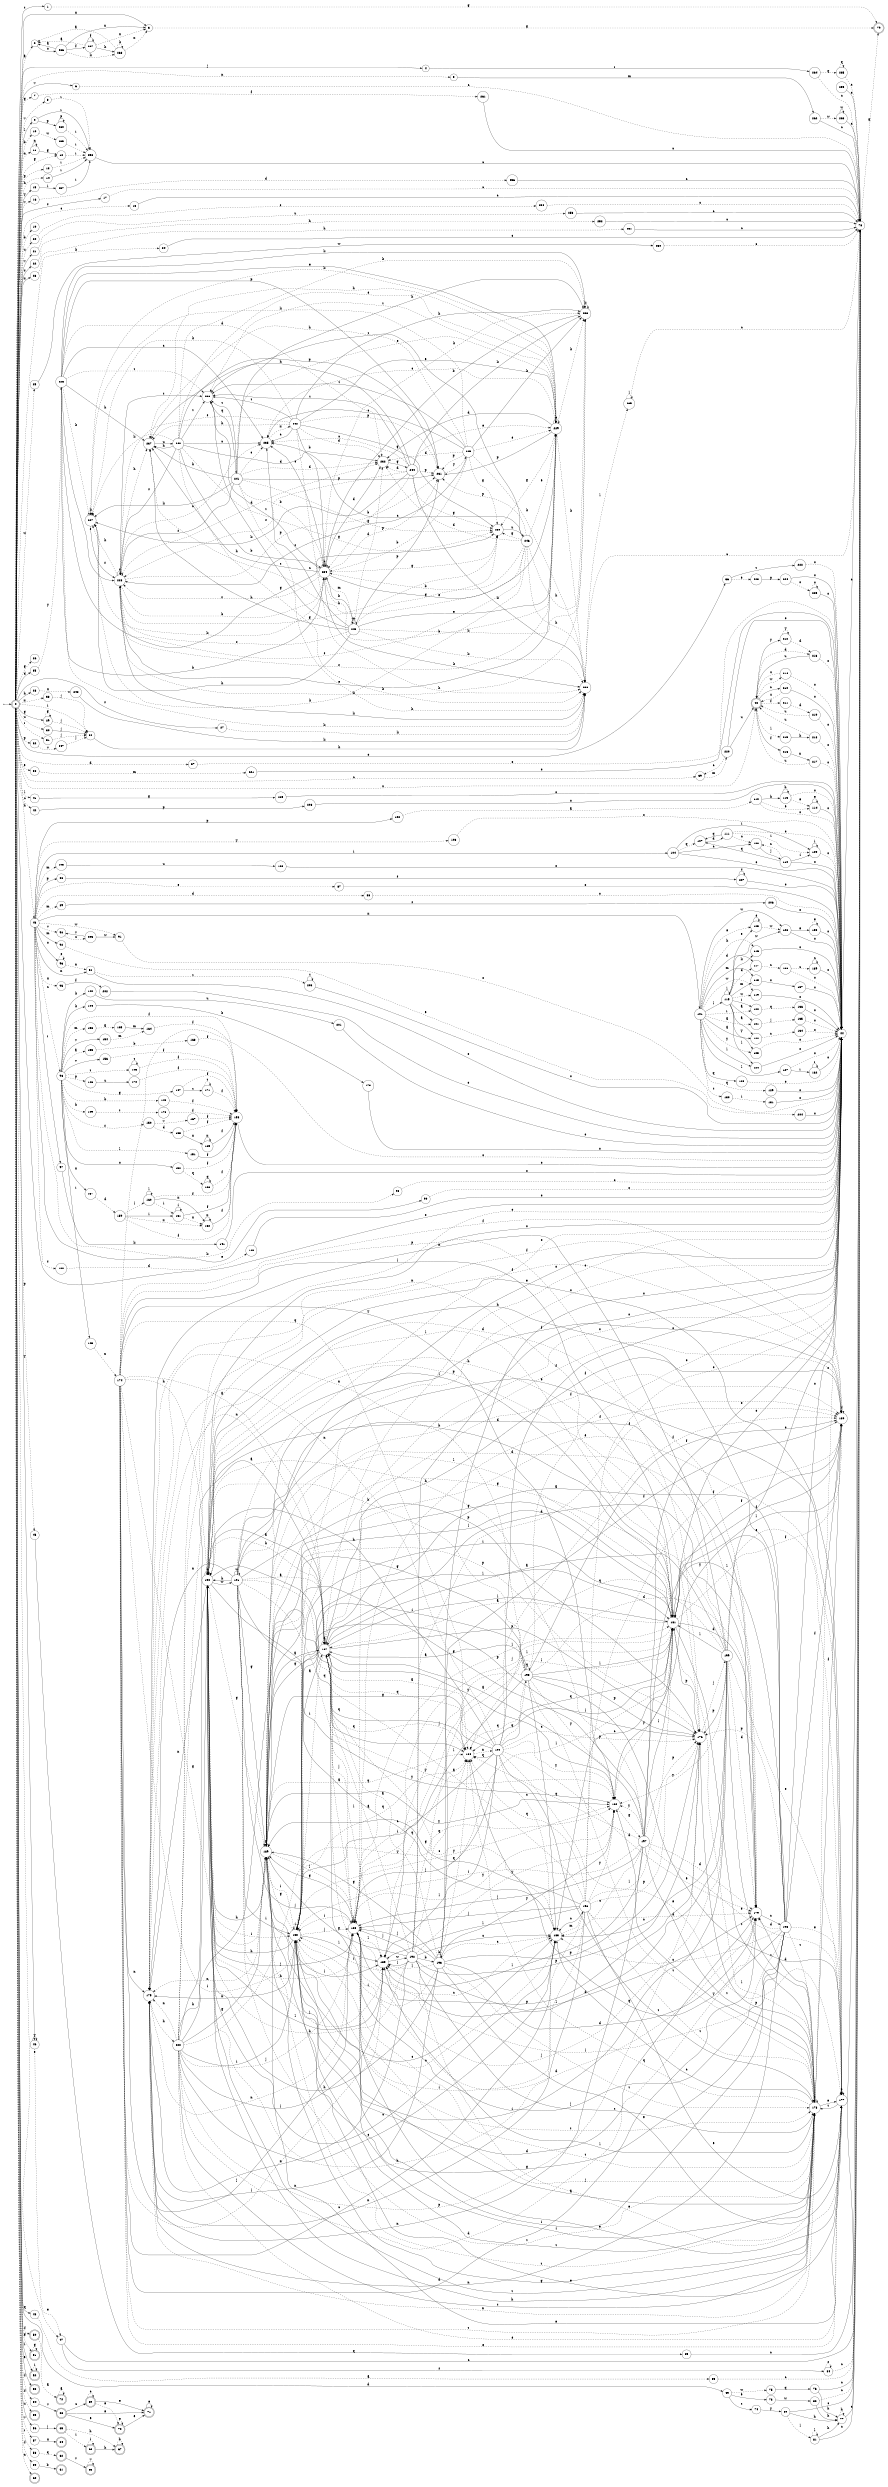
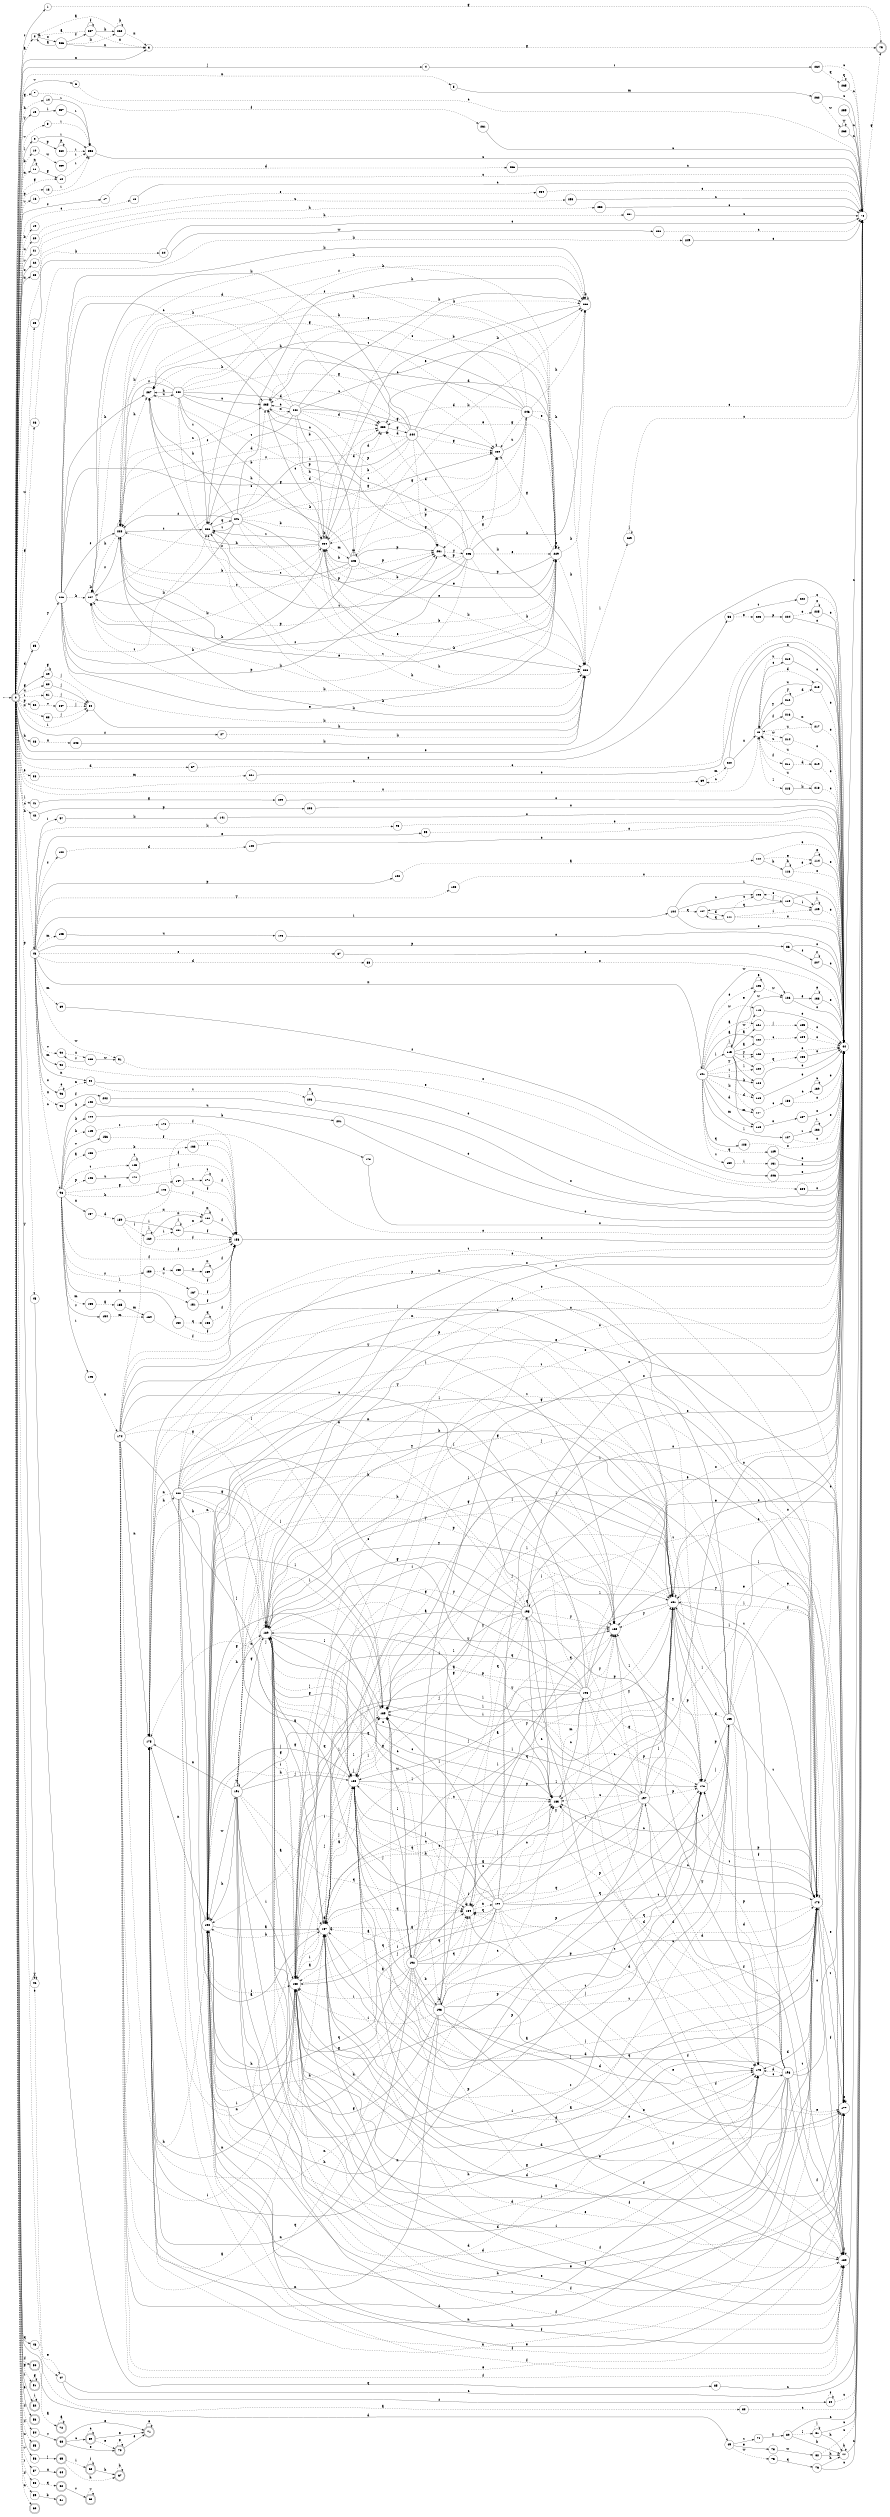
node "249": added
node "40": shape doublecircle -> circle
edge "86" -> "44": added, label "o"
edge "195" -> "44": style dashed -> solid
edge "197" -> "179": reversed
edge "196" -> "188": style dashed -> solid
